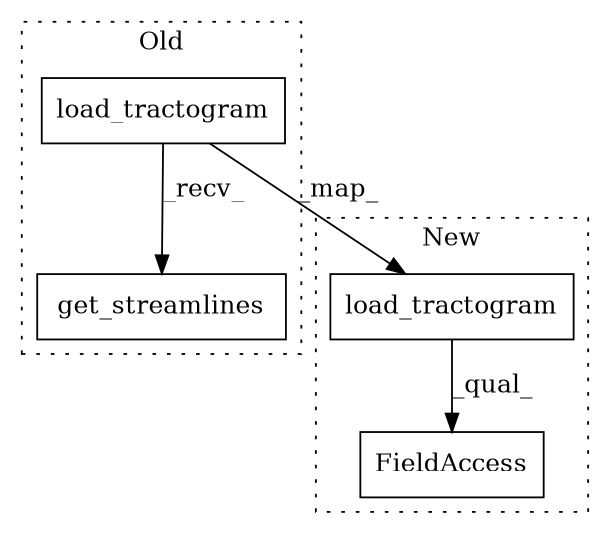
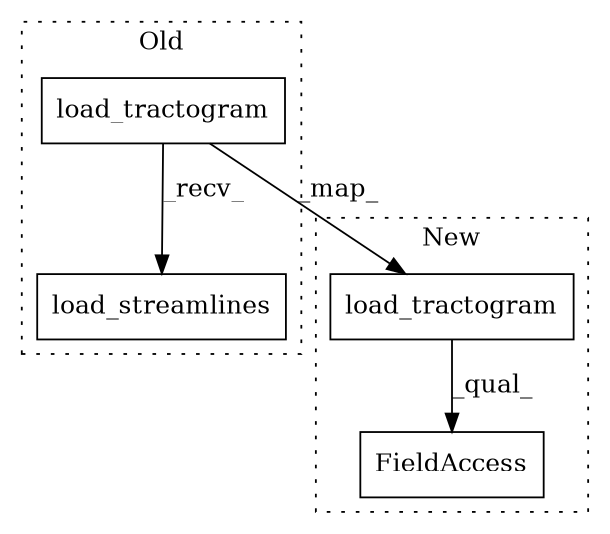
node "get_streamlines": label "get_streamlines" -> "load_streamlines"
